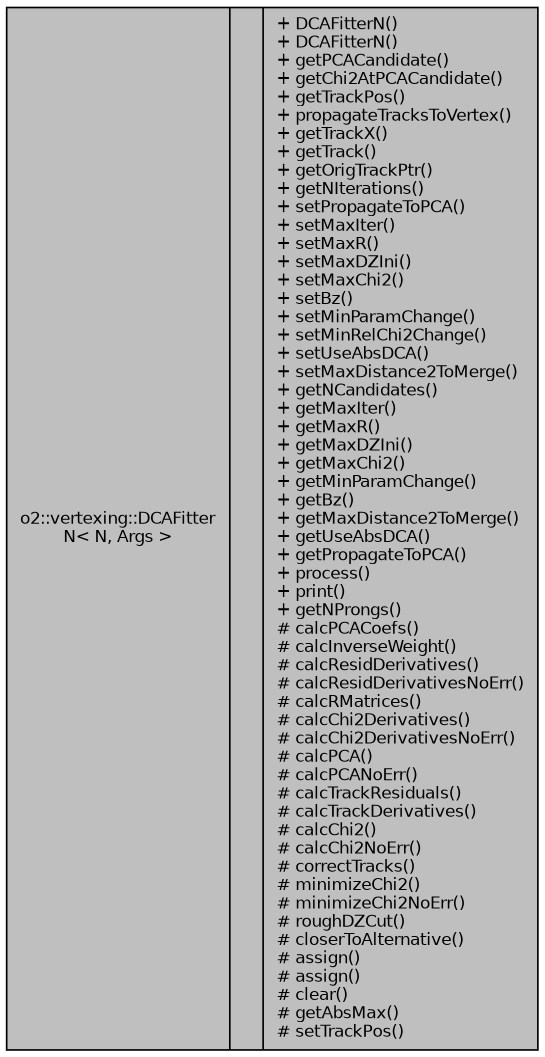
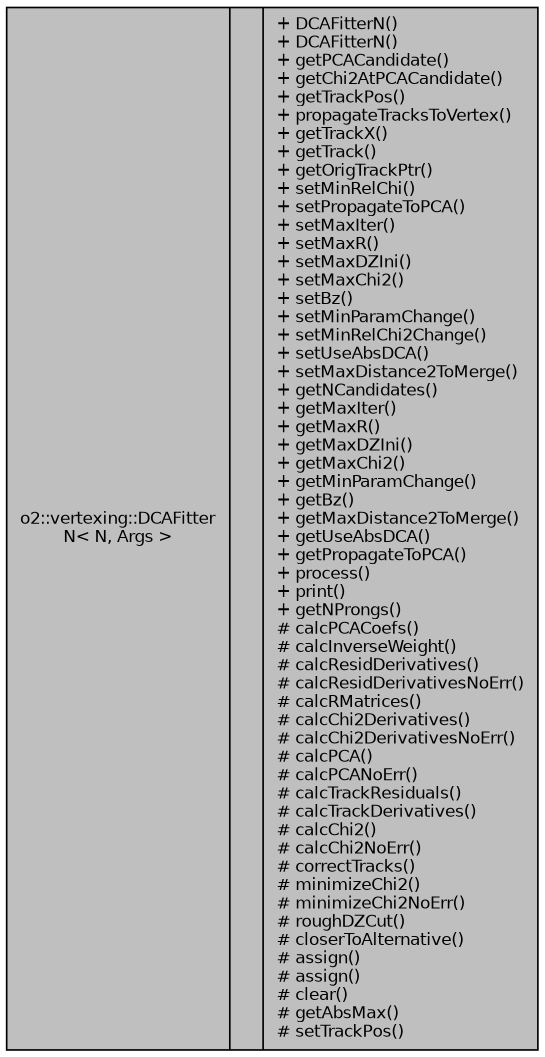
node "o2::vertexing::DCAFitter": text "+ getNIterations()" -> "+ setMinRelChi()"
